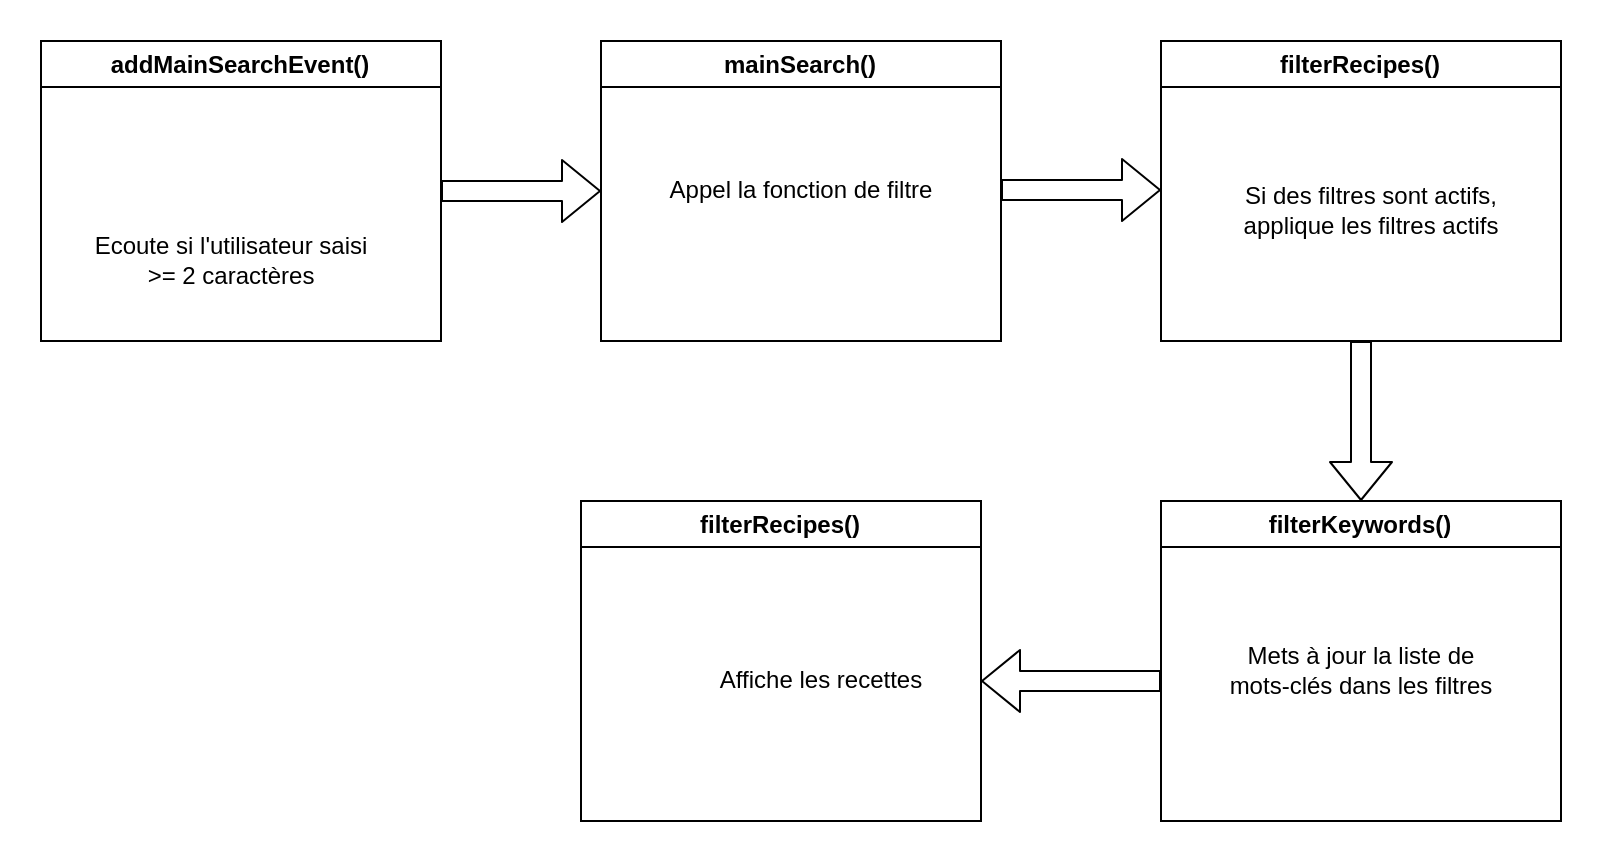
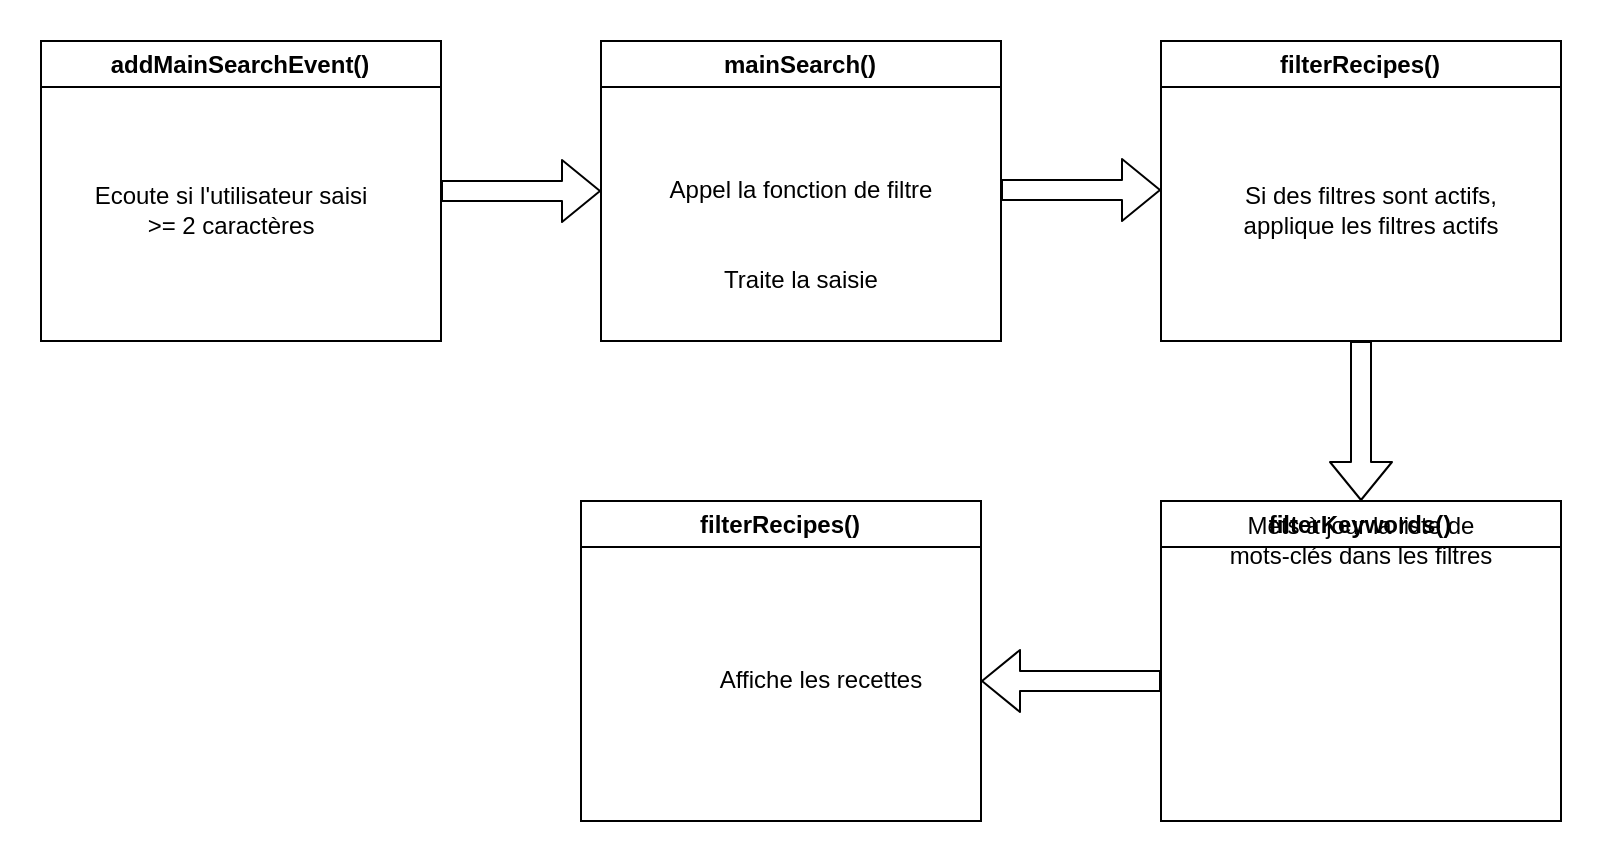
node "Ecoute si l'utilisateur saisi >= 2 caractères": moved (231, 261) -> (231, 211)
node "Traite la saisie": added
node "Mets à jour la liste de mots-clés dans les filtres": moved (1361, 671) -> (1361, 541)
